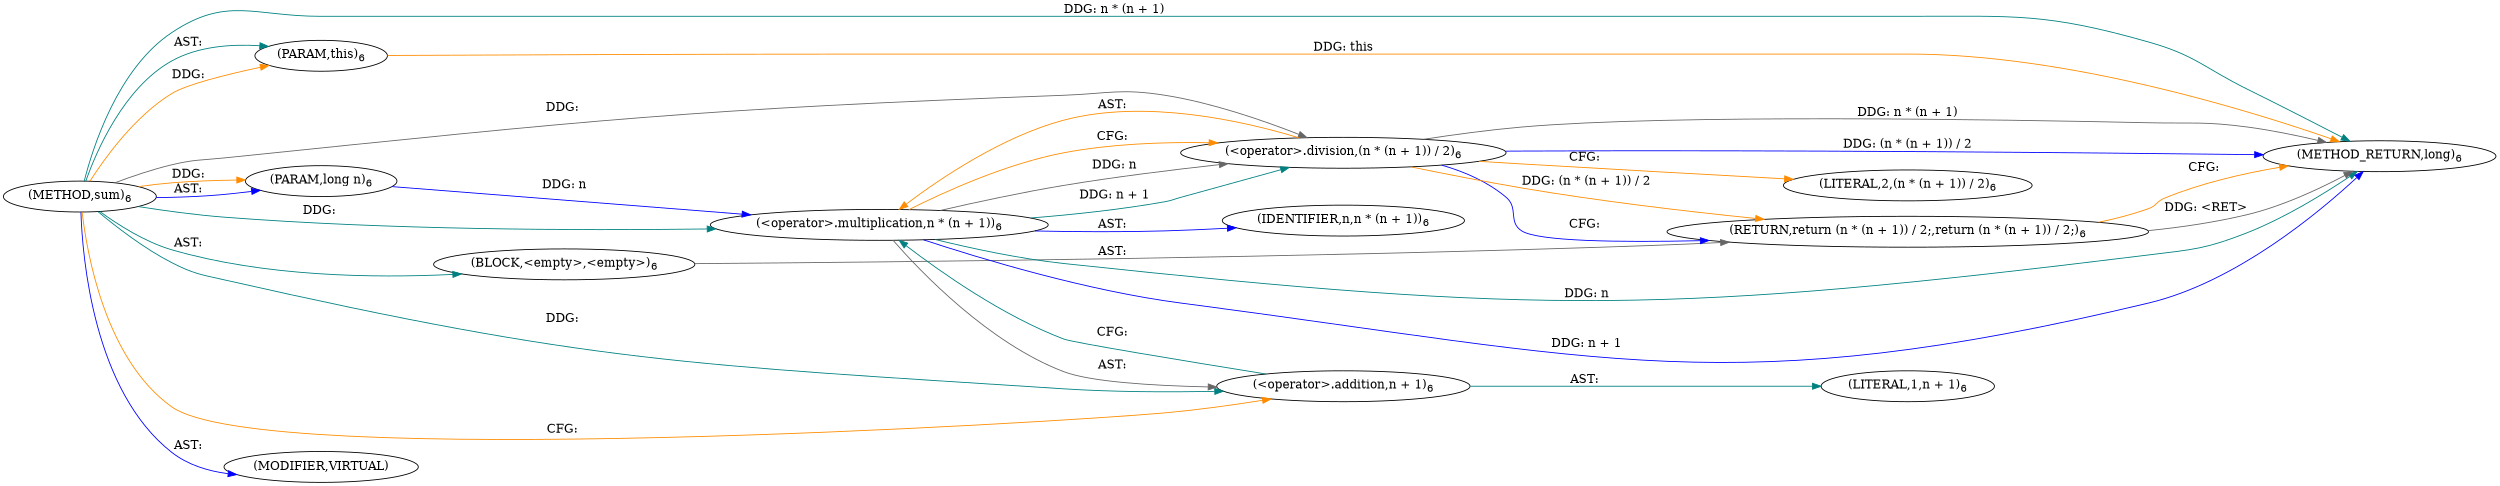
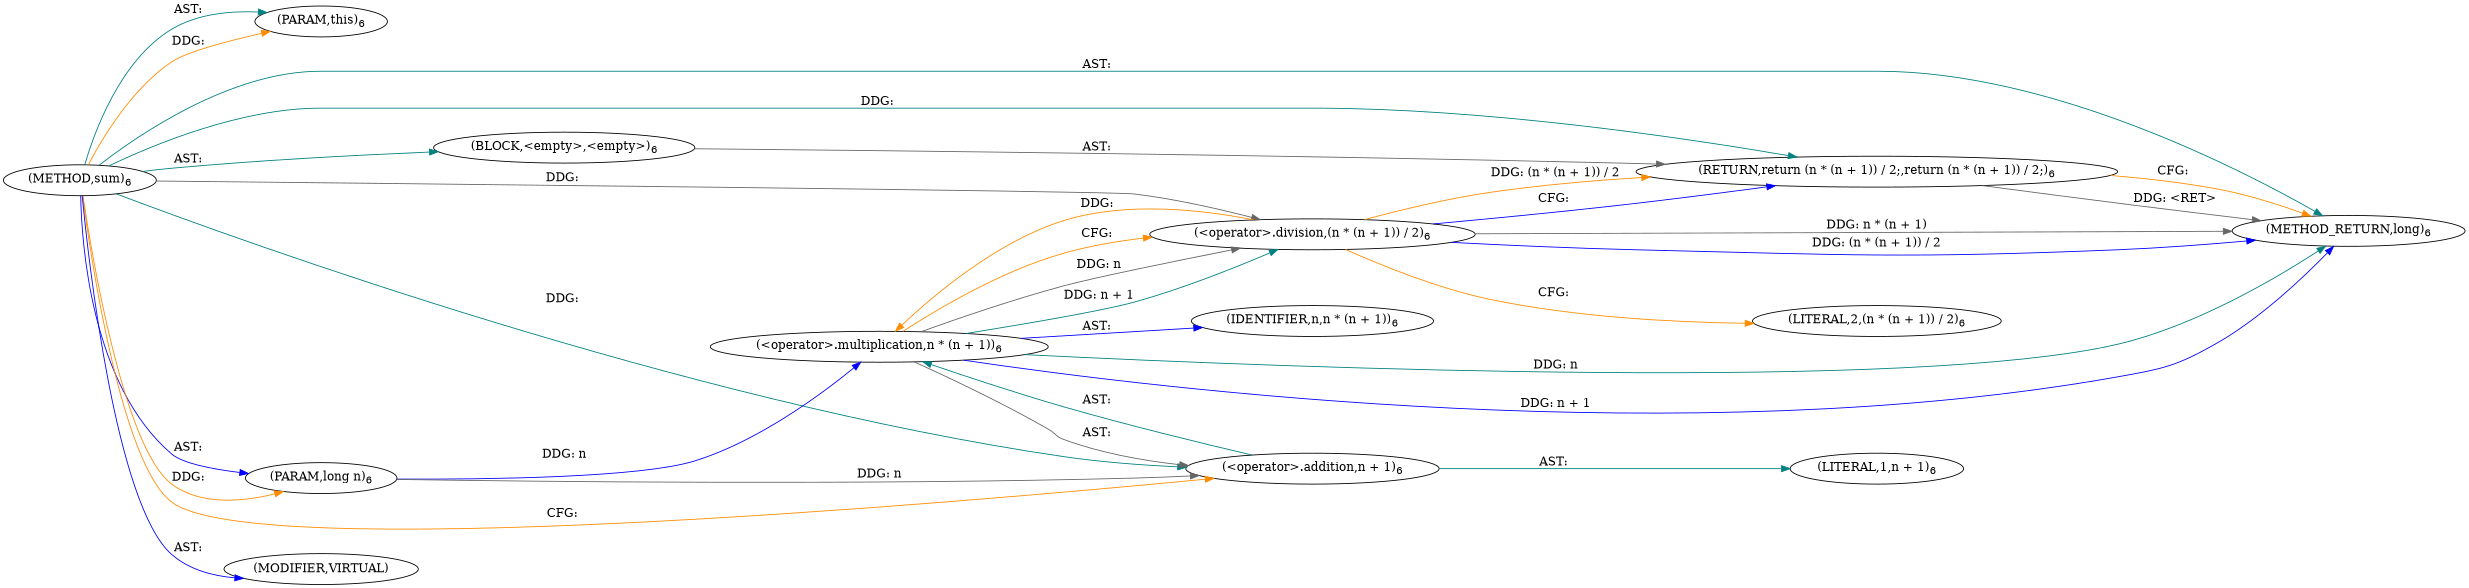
edge "(METHOD,sum)" -> "(METHOD_RETURN,long)": label "DDG: n * (n + 1)" -> "AST: "
edge "(PARAM,this)" -> "(METHOD_RETURN,long)": removed, label "DDG: this"
edge "(<operator>.division,(n * (n + 1)) / 2)" -> "(<operator>.multiplication,n * (n + 1))": label "AST: " -> "DDG: "
edge "(METHOD,sum)" -> "(<operator>.multiplication,n * (n + 1))": now "(METHOD,sum)" -> "(RETURN,return (n * (n + 1)) / 2;,return (n * (n + 1)) / 2;)"
edge "(<operator>.addition,n + 1)" -> "(<operator>.multiplication,n * (n + 1))": label "CFG: " -> "AST: "
edge "(PARAM,long n)" -> "(<operator>.addition,n + 1)": added, label "DDG: n"
